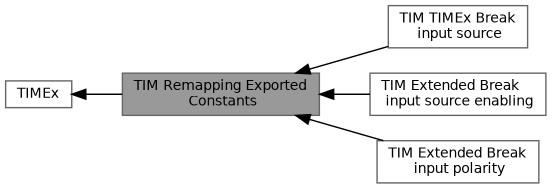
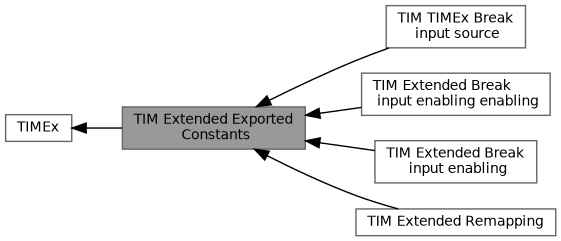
node "TIM Remapping Exported Constants": label "TIM Remapping Exported Constants" -> "TIM Extended Exported Constants"
node "TIM Extended Break input source enabling": label "TIM Extended Break input source enabling" -> "TIM Extended Break input enabling enabling"
node "TIM Extended Break input polarity": label "TIM Extended Break input polarity" -> "TIM Extended Break input enabling"
node "TIM Extended Remapping": added
